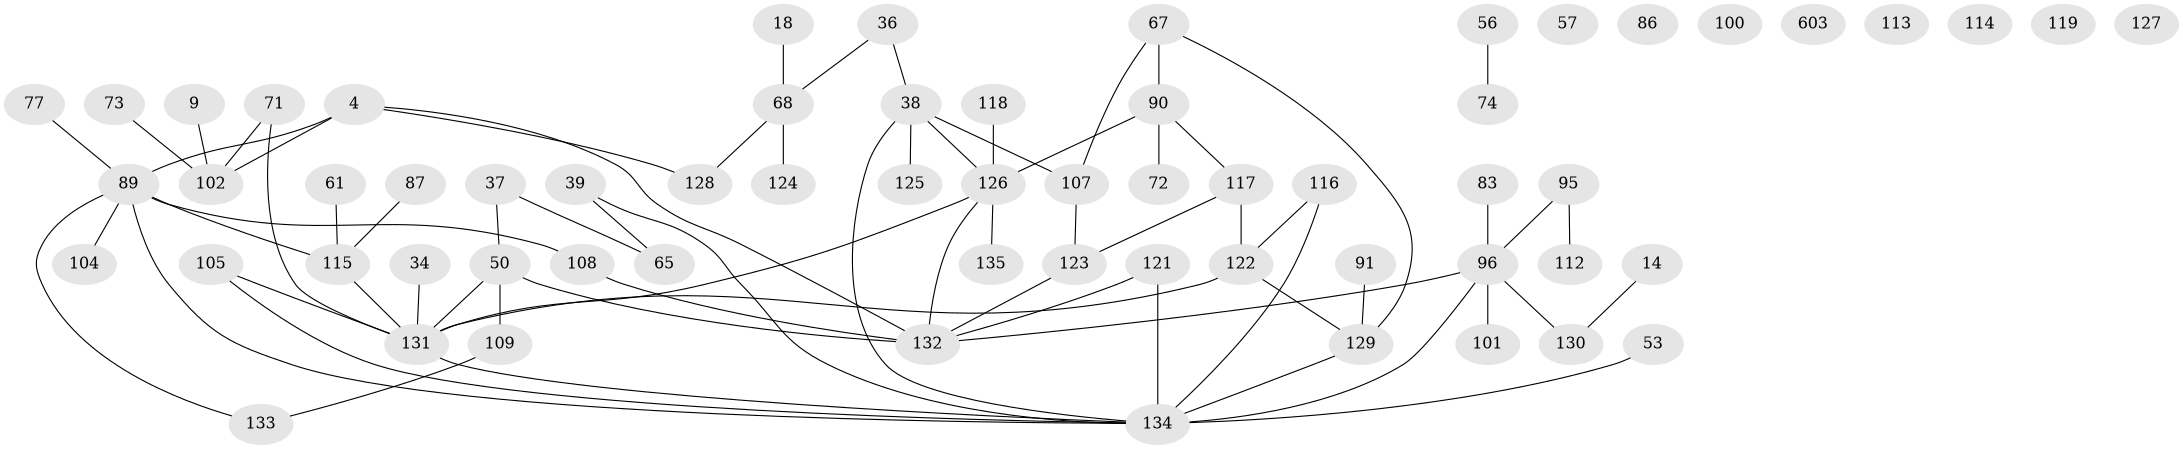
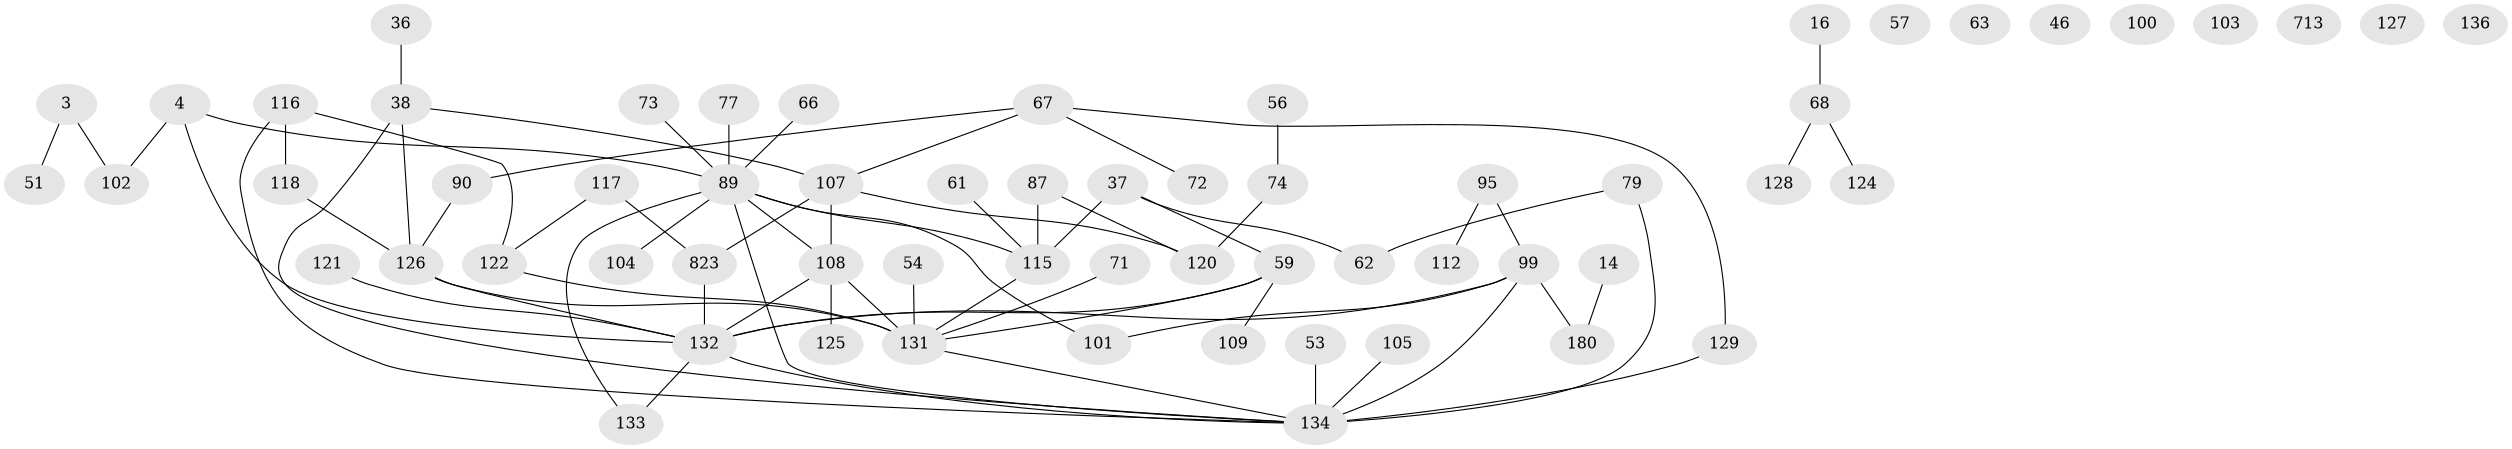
node "18": label "18" -> "16"
node "86": label "86" -> "46"
node "603": label "603" -> "103"
node "113": label "113" -> "713"
node "114": removed
node "63": added
node "119": removed
node "136": added
edge "36" -- "68": removed
node "9": label "9" -> "3"
node "66": added
edge "71" -- "102": removed
edge "4" -- "128": removed
edge "73" -- "102": now "73" -- "89"
edge "90" -- "117": removed
edge "116" -- "118": added
edge "38" -- "125": now "108" -- "125"
edge "90" -- "72": now "67" -- "72"
node "51": added
node "39": label "39" -> "79"
node "83": removed
edge "37" -- "115": added
edge "107" -- "108": added
edge "89" -- "101": added
node "34": label "34" -> "54"
node "50": label "50" -> "59"
node "65": label "65" -> "62"
node "135": removed
node "123": label "123" -> "823"
node "120": added
node "91": removed
node "96": label "96" -> "99"
edge "105" -- "131": now "108" -- "131"
edge "122" -- "129": removed
edge "121" -- "134": now "132" -- "134"
node "130": label "130" -> "180"
edge "109" -- "133": now "132" -- "133"
